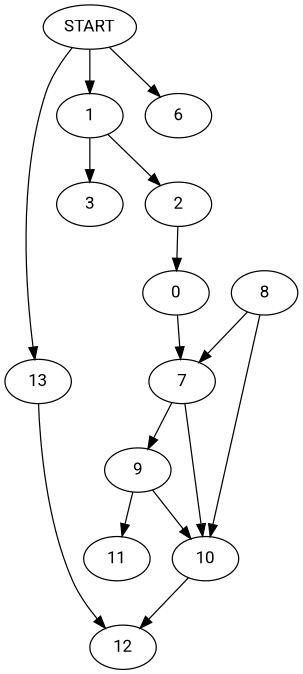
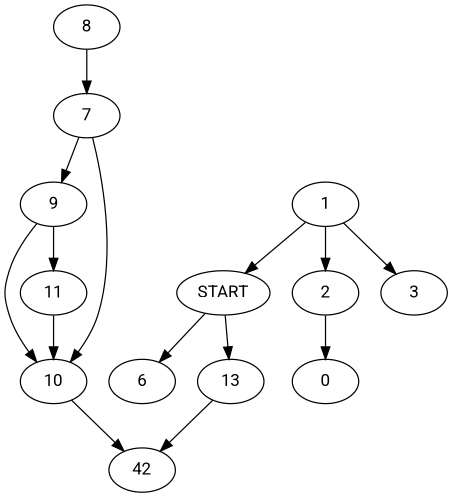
edge "START" -> "1": reversed
edge "0" -> "7": removed
edge "8" -> "10": now "11" -> "10"
node "12": label "12" -> "42"
